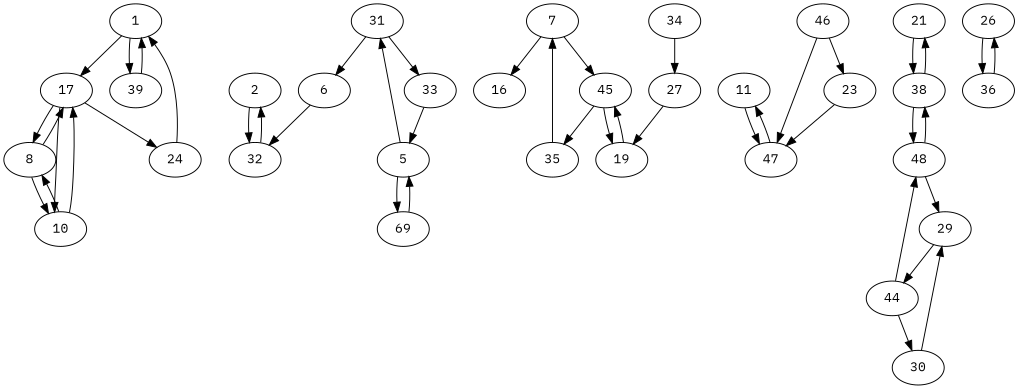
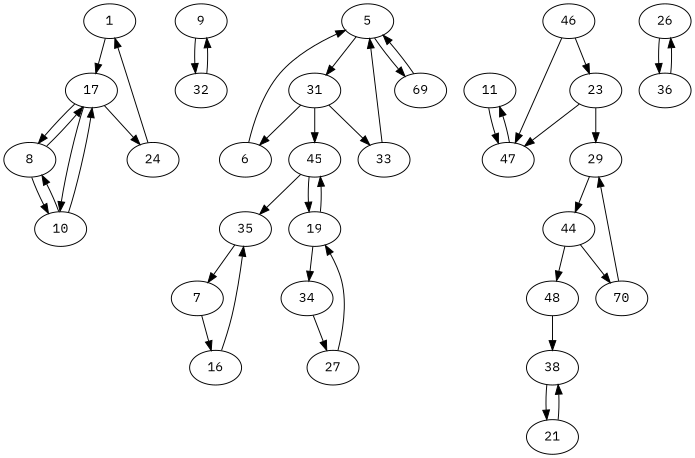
edge "7" -> "45": now "31" -> "45"
node "39": removed
node "2": label "2" -> "9"
edge "38" -> "48": removed
edge "6" -> "32": now "6" -> "5"
edge "48" -> "29": now "23" -> "29"
edge "19" -> "34": added
edge "16" -> "35": added
node "30": label "30" -> "70"
